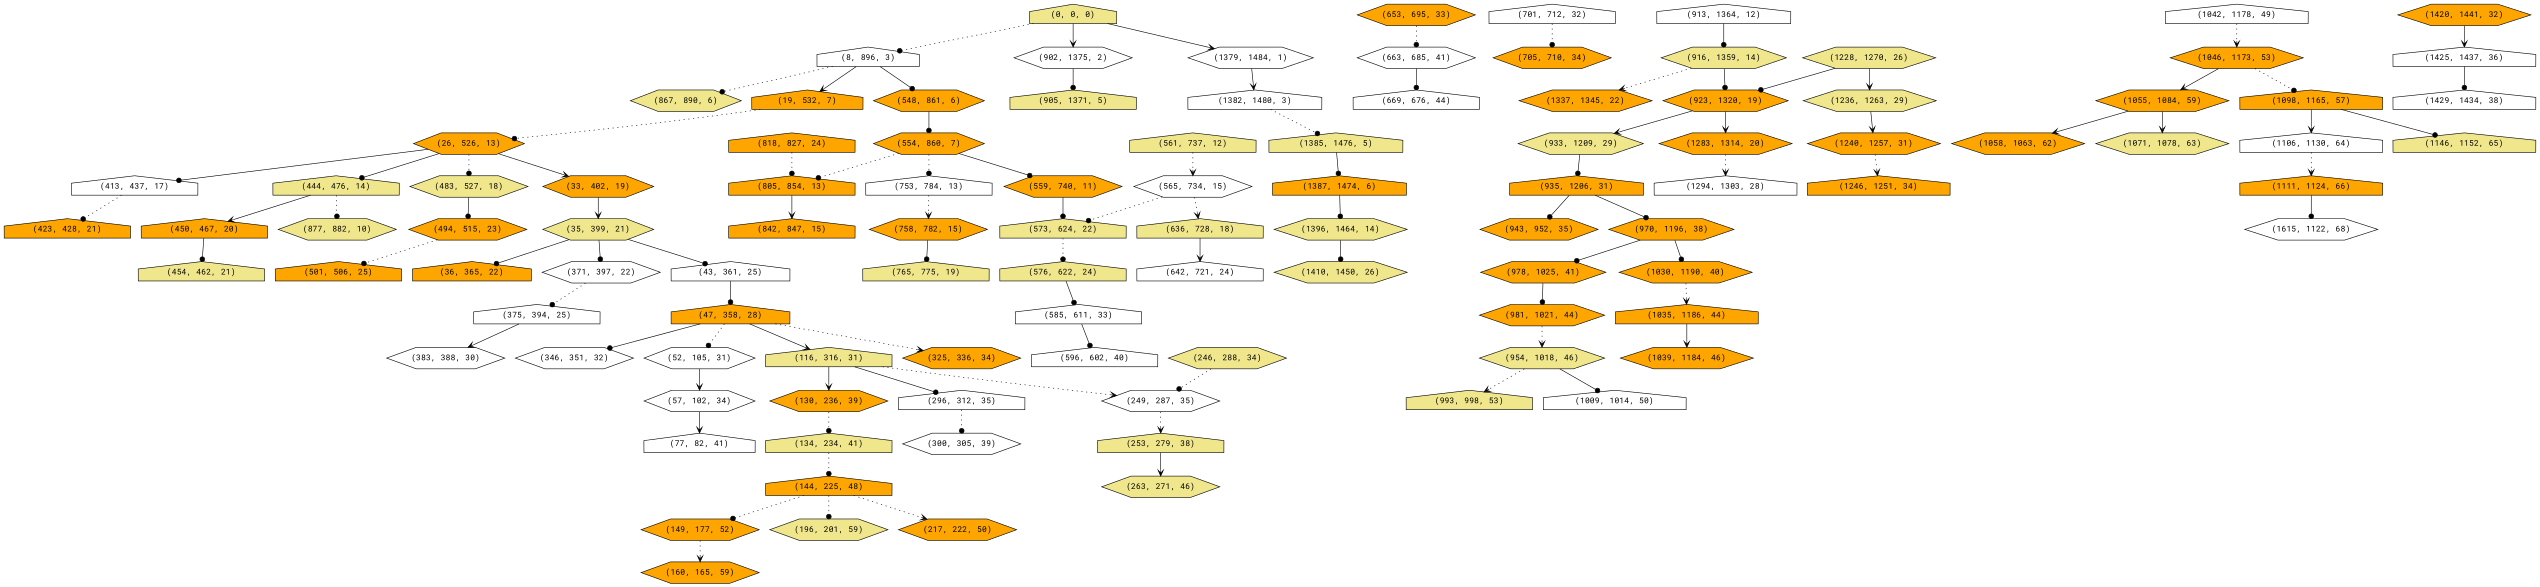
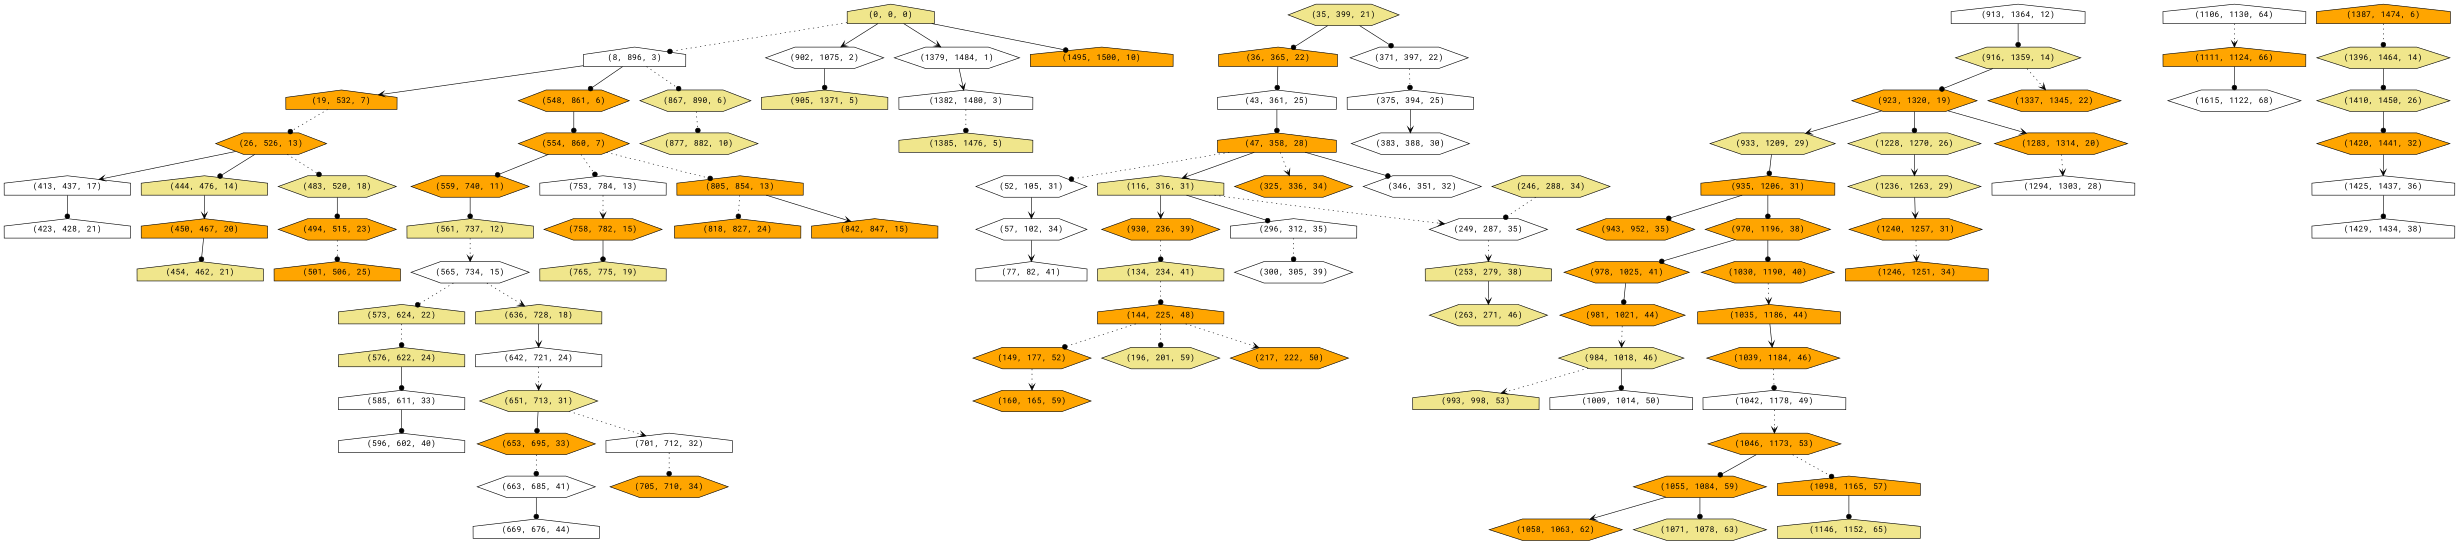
node "(902, 1375, 2)": label "(902, 1375, 2)" -> "(902, 1075, 2)"
node "(1495, 1500, 10)": added
edge "(1046, 1173, 53)" -> "(1055, 1084, 59)": arrowhead vee -> dot
edge "(1228, 1270, 26)" -> "(923, 1320, 19)": reversed
edge "(1098, 1165, 57)" -> "(1106, 1130, 64)": removed
edge "(1055, 1084, 59)" -> "(1071, 1078, 63)": arrowhead vee -> dot
edge "(1410, 1450, 26)" -> "(1420, 1441, 32)": added
edge "(818, 827, 24)" -> "(805, 854, 13)": reversed
edge "(1385, 1476, 5)" -> "(1387, 1474, 6)": removed
edge "(26, 526, 13)" -> "(413, 437, 17)": arrowhead dot -> vee
node "(483, 527, 18)": label "(483, 527, 18)" -> "(483, 520, 18)"
node "(33, 402, 19)": removed
edge "(444, 476, 14)" -> "(877, 882, 10)": now "(867, 890, 6)" -> "(877, 882, 10)"
edge "(1387, 1474, 6)" -> "(1396, 1464, 14)": style solid -> dotted
edge "(413, 437, 17)" -> "(423, 428, 21)": style dotted -> solid
edge "(559, 740, 11)" -> "(573, 624, 22)": now "(559, 740, 11)" -> "(561, 737, 12)"
node "(423, 428, 21)": fillcolor orange -> white
edge "(35, 399, 21)" -> "(43, 361, 25)": now "(36, 365, 22)" -> "(43, 361, 25)"
node "(954, 1018, 46)": label "(954, 1018, 46)" -> "(984, 1018, 46)"
edge "(1039, 1184, 46)" -> "(1042, 1178, 49)": added
node "(651, 713, 31)": added
node "(130, 236, 39)": label "(130, 236, 39)" -> "(930, 236, 39)"
